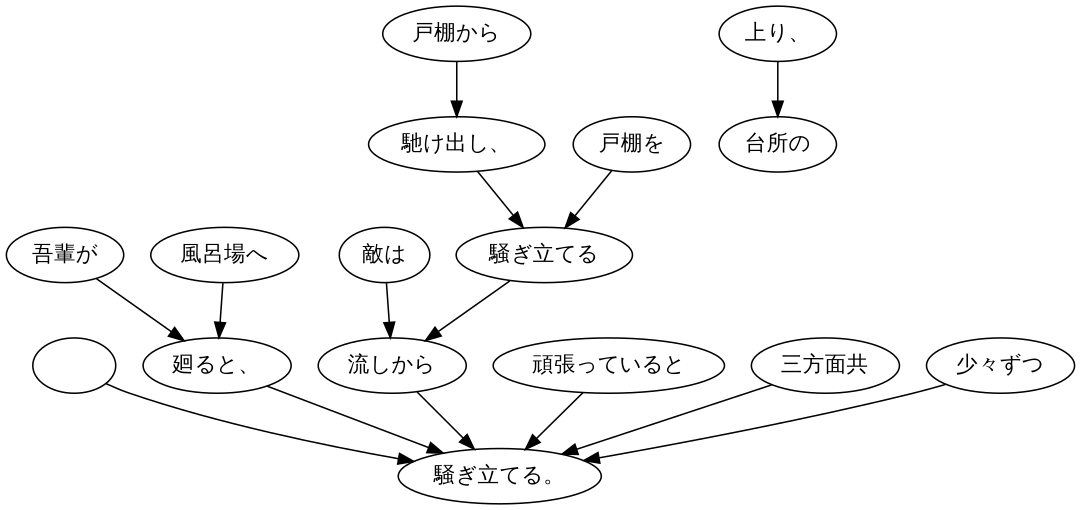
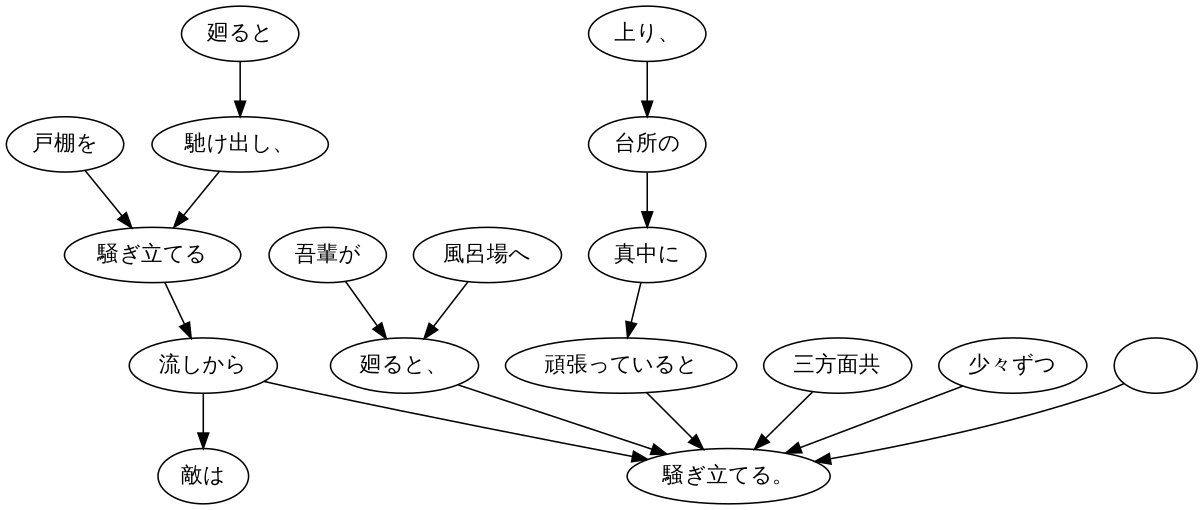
node "戸棚から": label "戸棚から" -> "廻ると"
node "真中に": added
edge "敵は" -> "流しから": reversed
